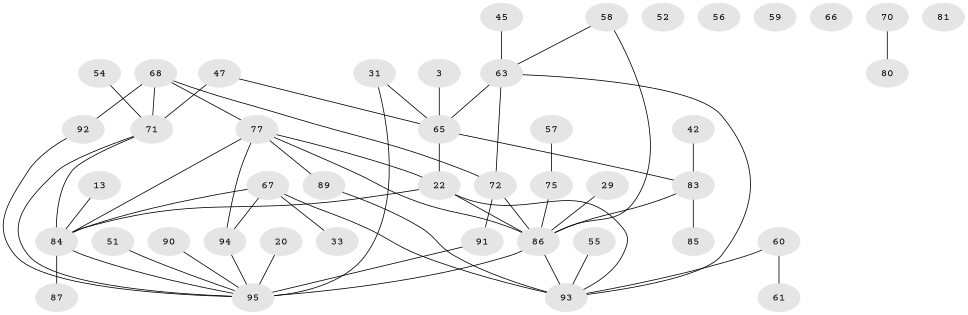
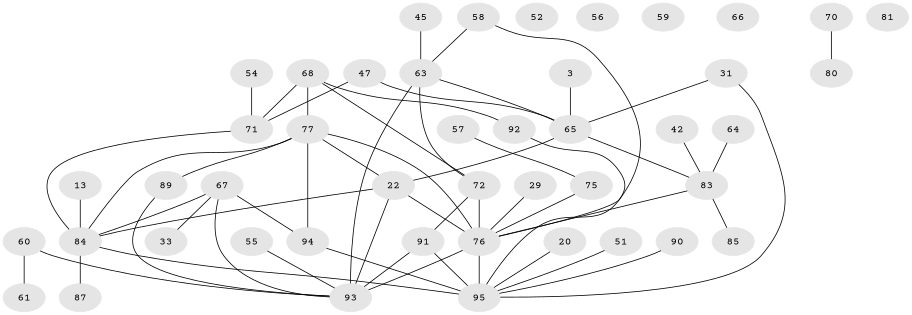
node "64": added
node "86": label "86" -> "76"
edge "71" -- "95": removed
edge "91" -- "93": added
